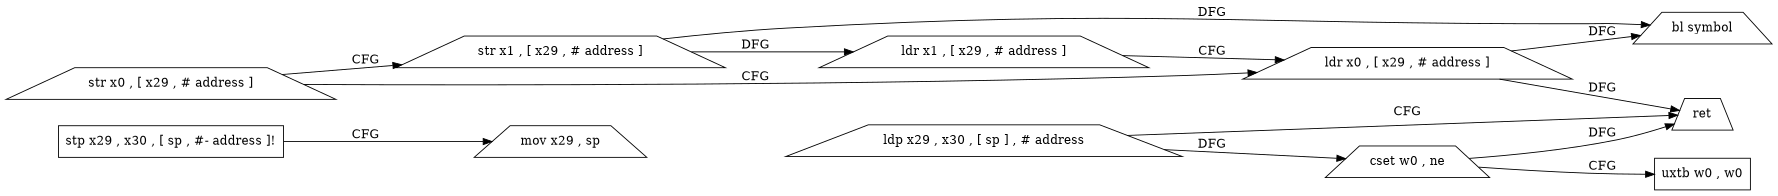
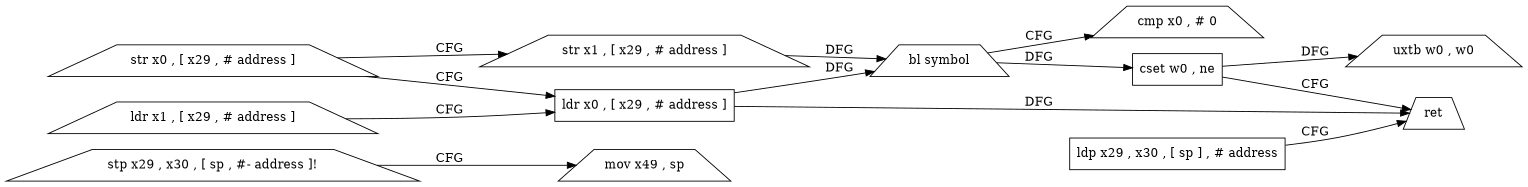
node "cmp x0 , # 0": added
edge "str x1 , [ x29 , # address ]" -> "ldr x1 , [ x29 , # address ]": removed, label "DFG"
node "ldr x0 , [ x29 , # address ]": shape trapezium -> box
edge "cset w0 , ne" -> "ret": label "DFG" -> "CFG"
node "ldp x29 , x30 , [ sp ] , # address": shape trapezium -> box
node "stp x29 , x30 , [ sp , #- address ]!": shape box -> trapezium
node "mov x29 , sp": label "mov x29 , sp" -> "mov x49 , sp"
edge "ldp x29 , x30 , [ sp ] , # address" -> "cset w0 , ne": now "bl symbol" -> "cset w0 , ne"
node "cset w0 , ne": shape trapezium -> box
edge "cset w0 , ne" -> "uxtb w0 , w0": label "CFG" -> "DFG"
node "uxtb w0 , w0": shape box -> trapezium
